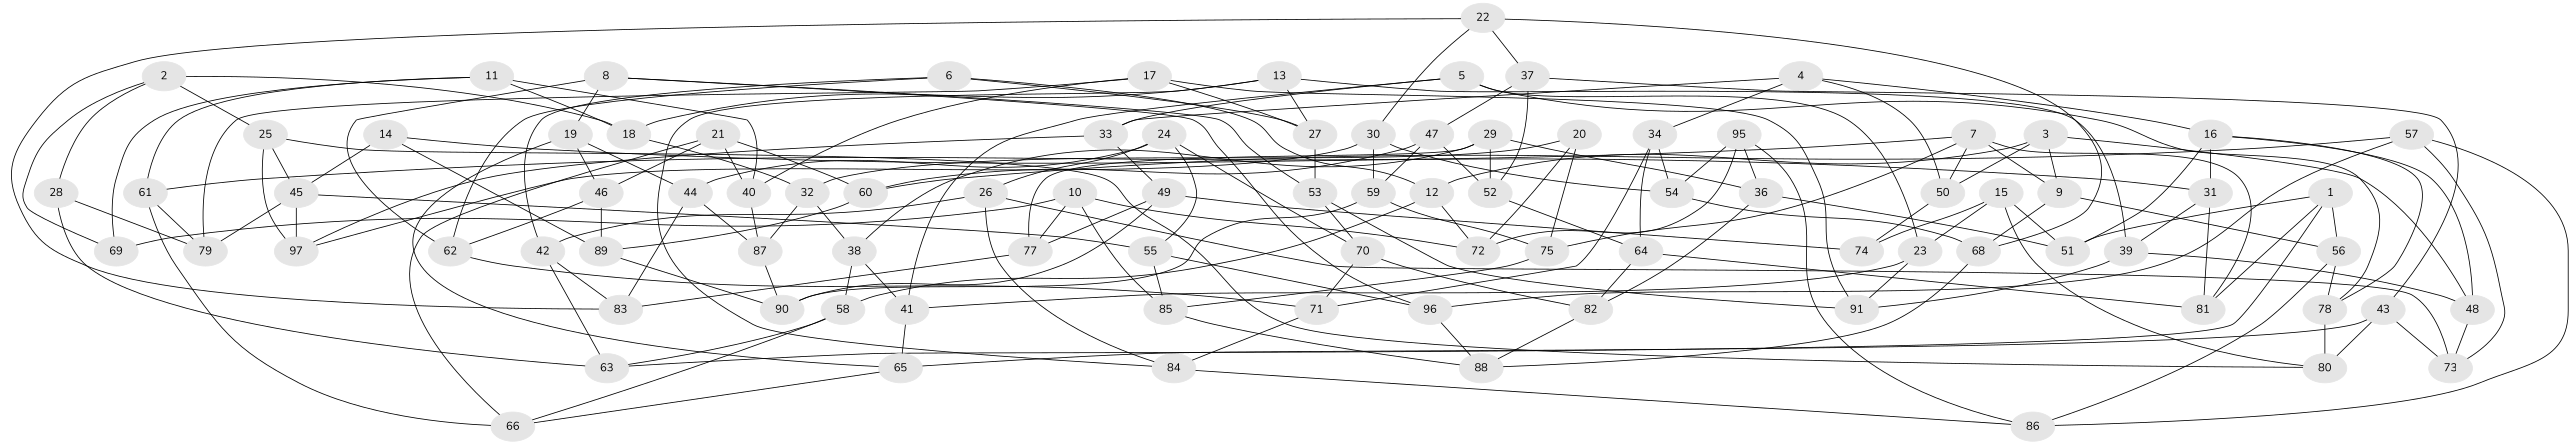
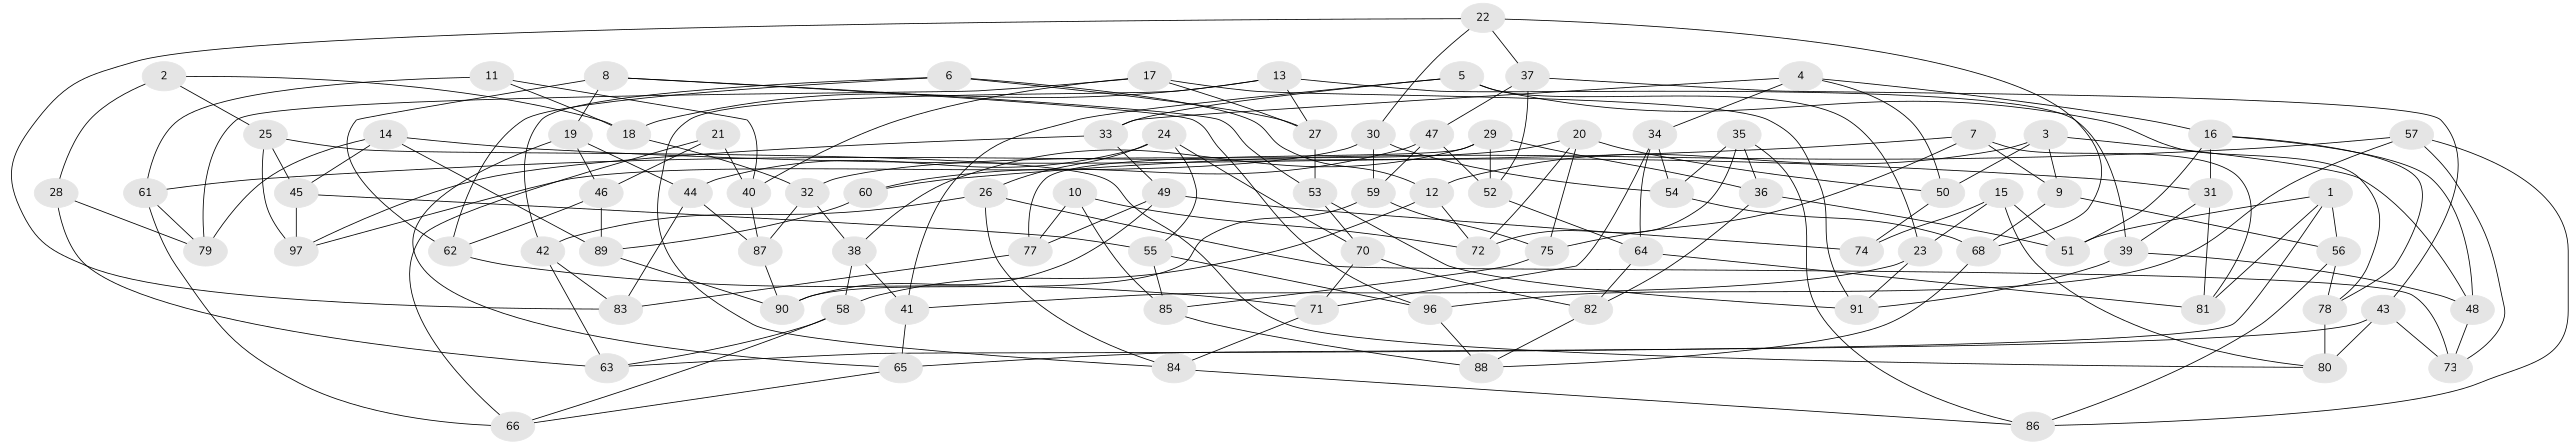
node "95": label "95" -> "35"
edge "21" -- "60": removed
edge "7" -- "50": now "20" -- "50"
edge "45" -- "79": now "14" -- "79"
node "69": removed
